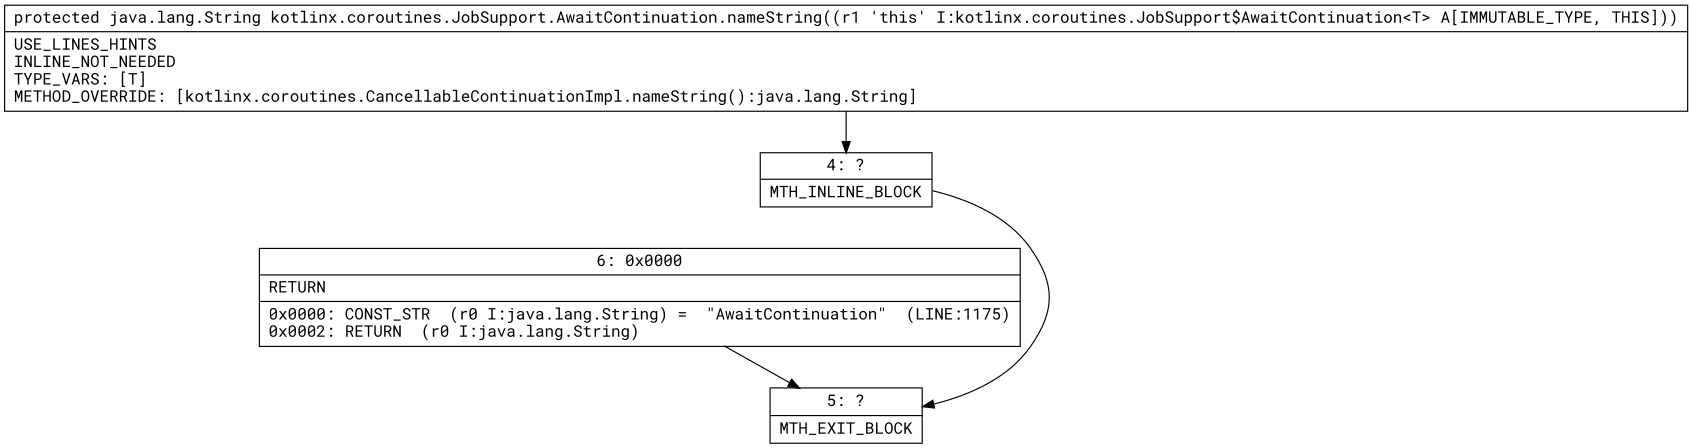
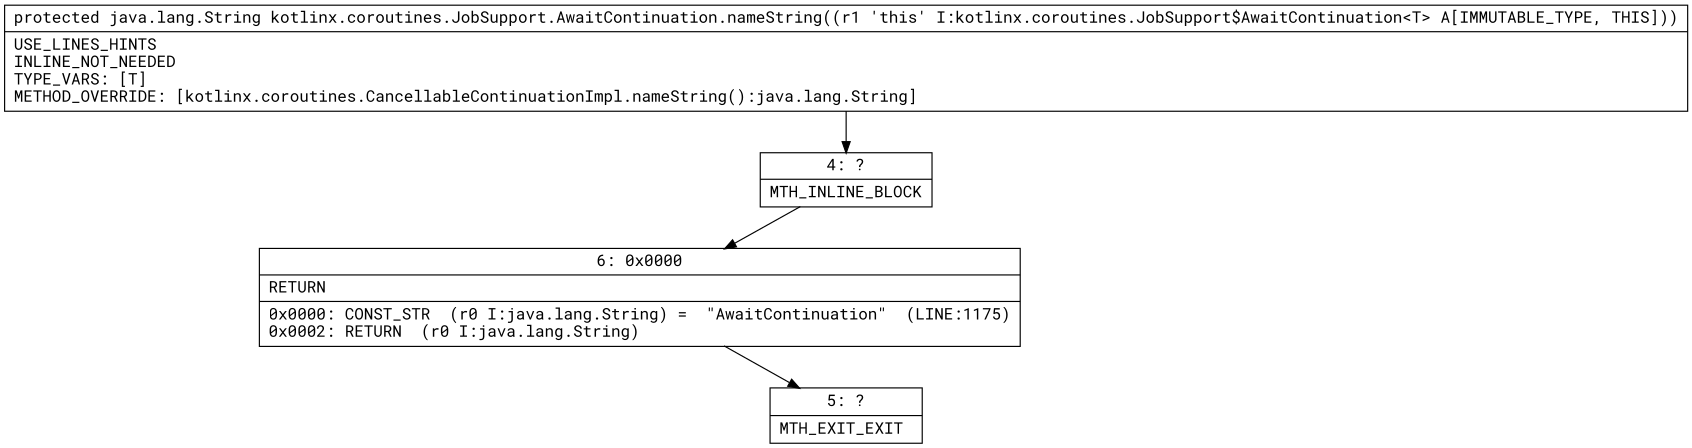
edge "4: ?" -> "5: ?": now "4: ?" -> "6: 0x0000"
node "5: ?": text "MTH_EXIT_BLOCK" -> "MTH_EXIT_EXIT"
